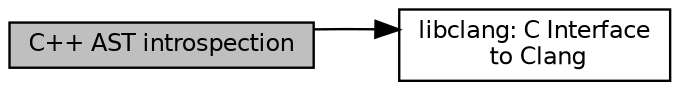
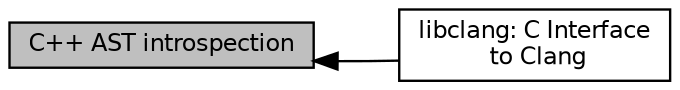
edge "C++ AST introspection" -> "libclang: C Interface to Clang": reversed
